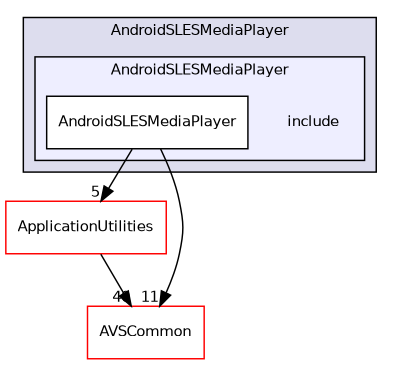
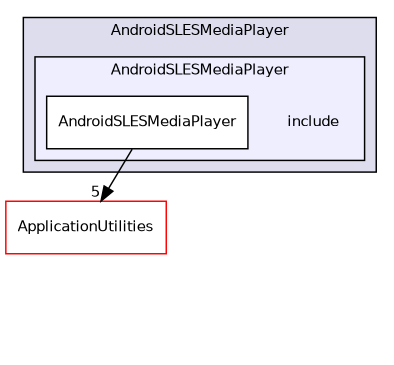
node "AVSCommon": removed
